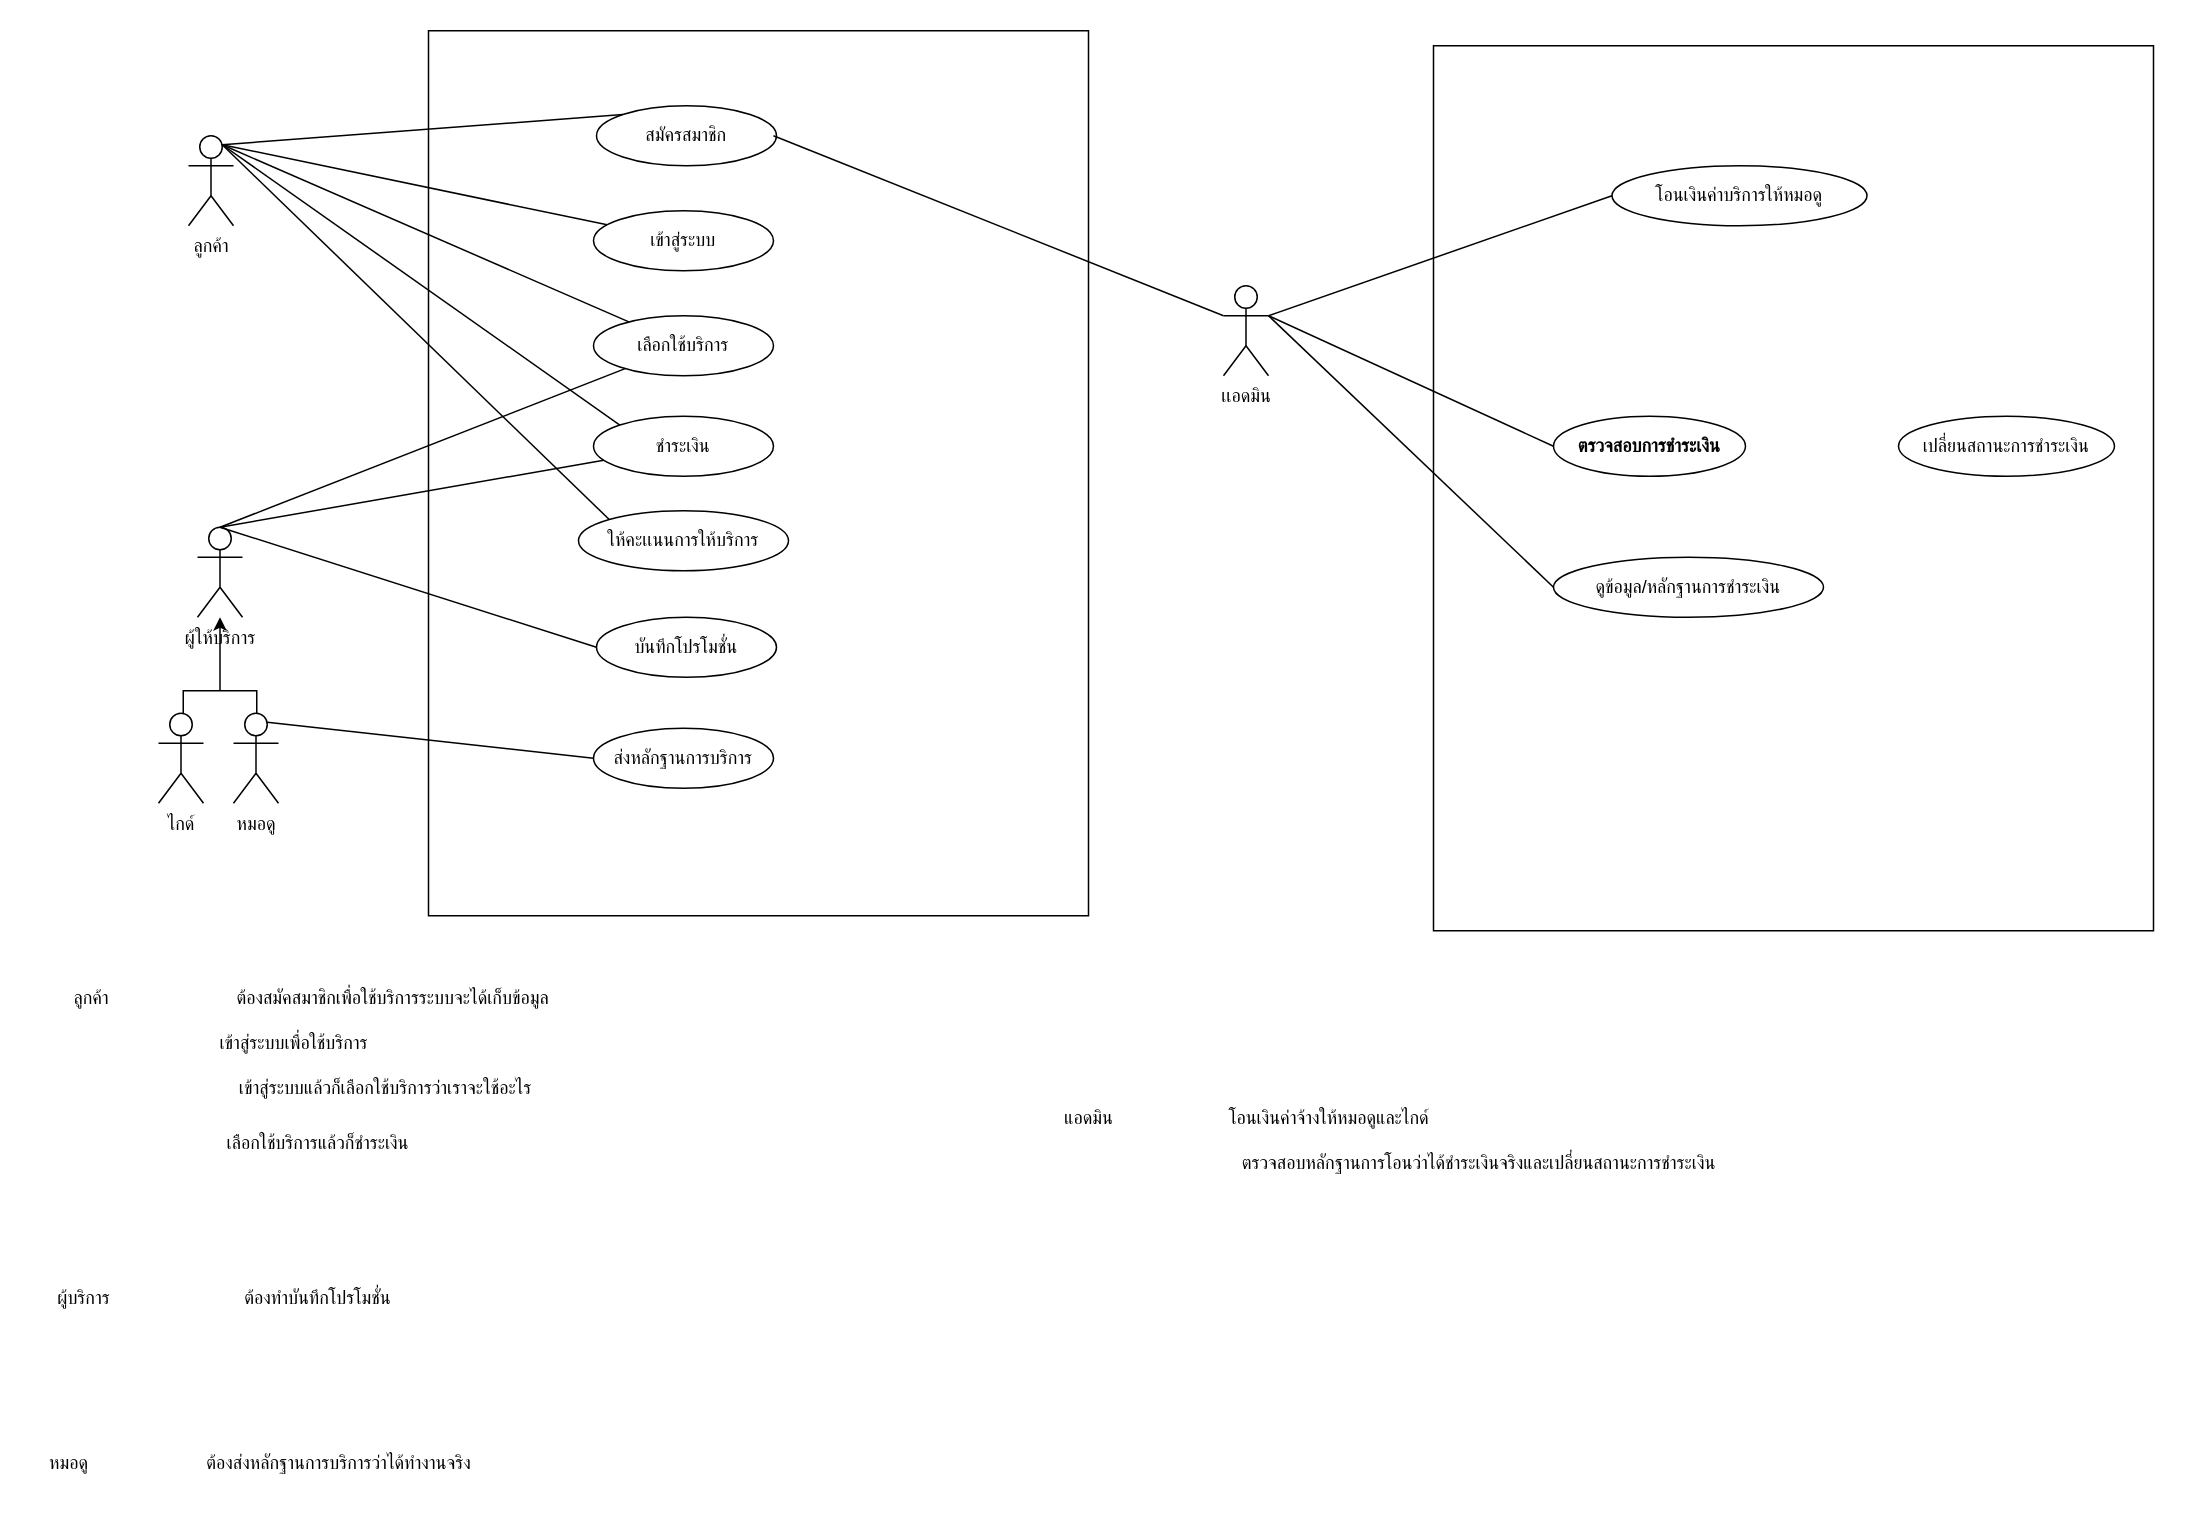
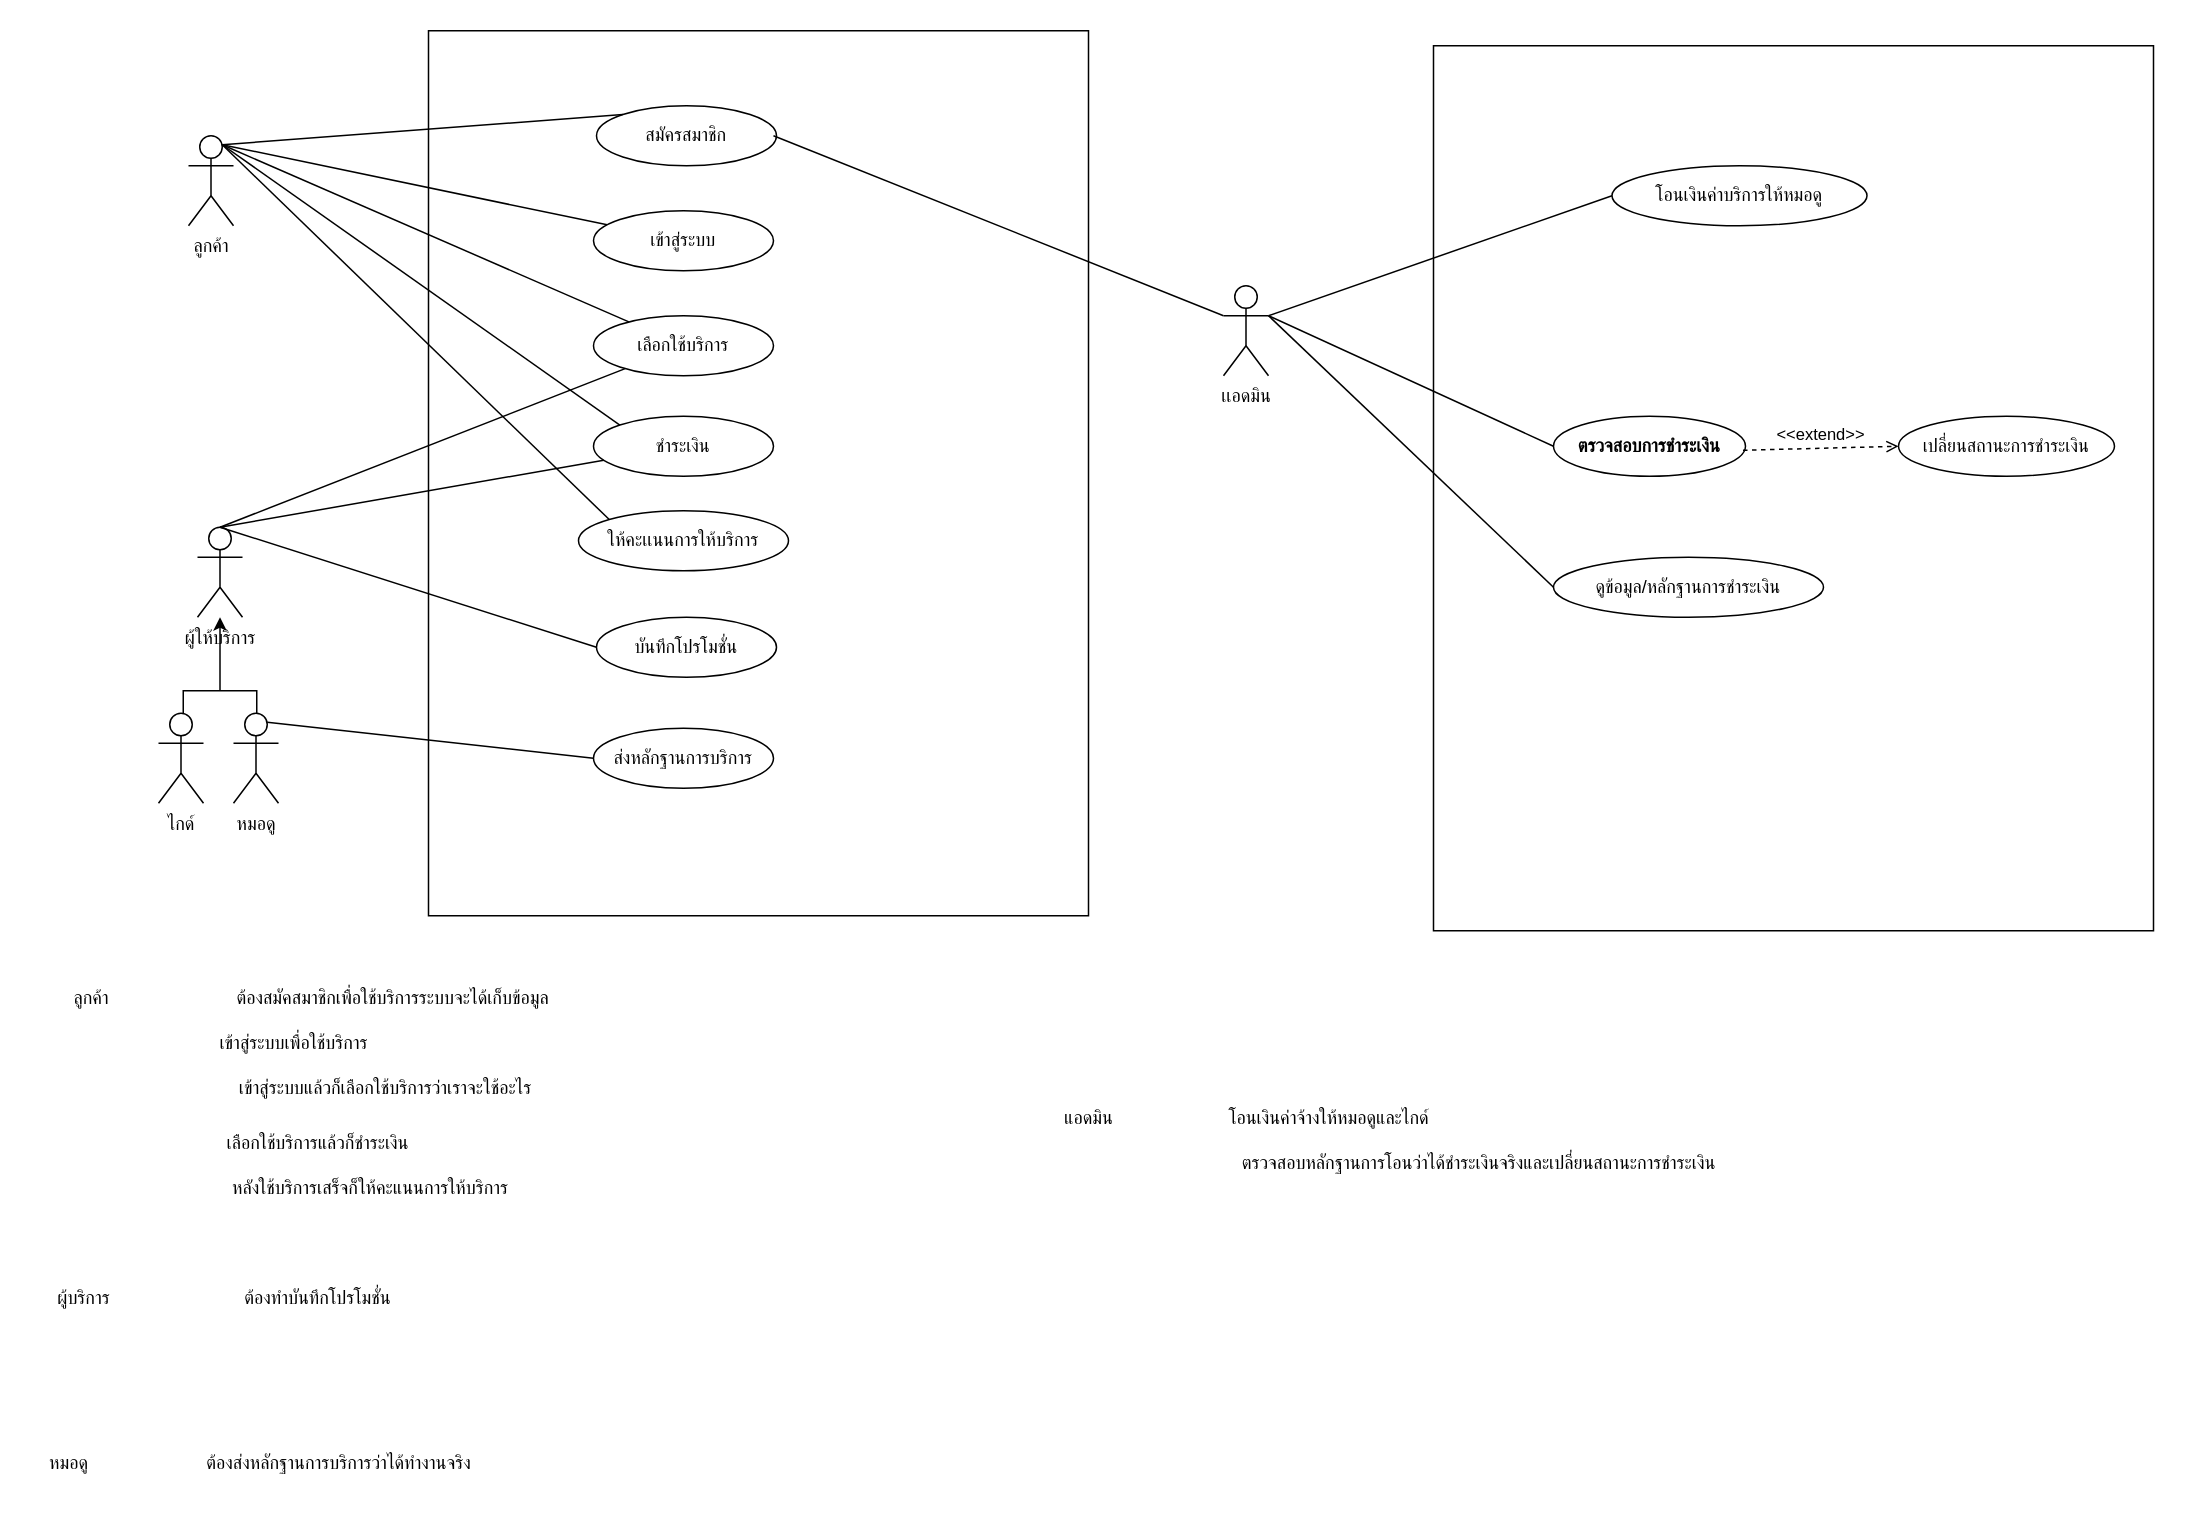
edge "ตรวจสอบการชำระเงิน" -> "เปลี่ยนสถานะการชำระเงิน": added, label "<<extend>>"
node "หลังใช้บริการเสร็จก็ให้คะแนนการให้บริการ": added
